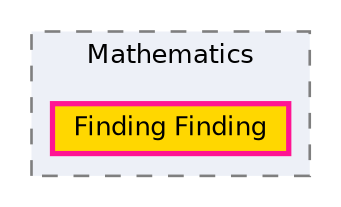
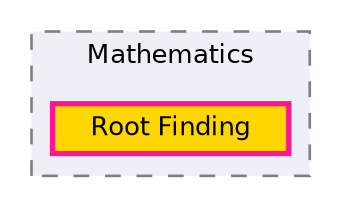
node "Finding Finding": label "Finding Finding" -> "Root Finding"
